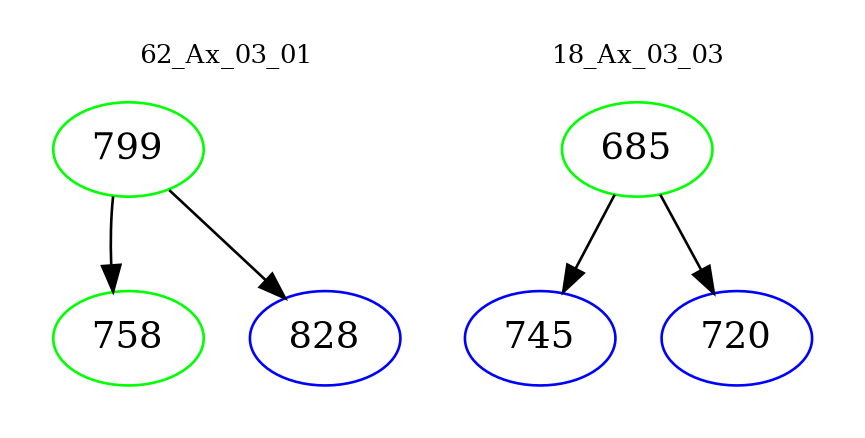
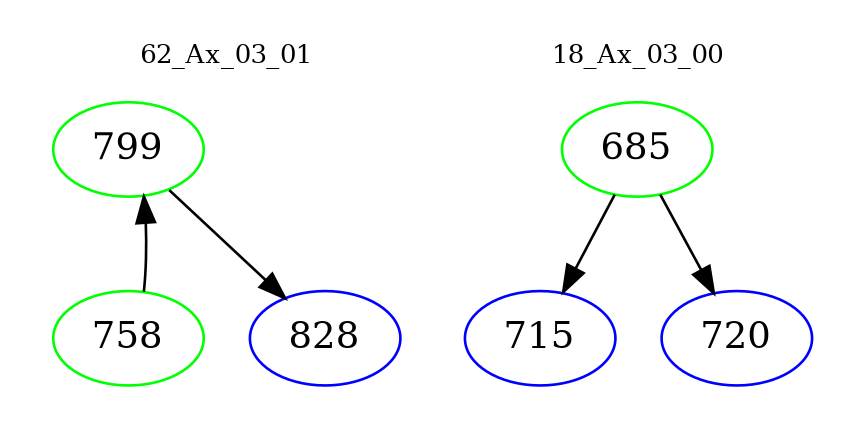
cluster "18_Ax_03_03": label "18_Ax_03_03" -> "18_Ax_03_00"
edge "799" -> "758": reversed
node "745": label "745" -> "715"
